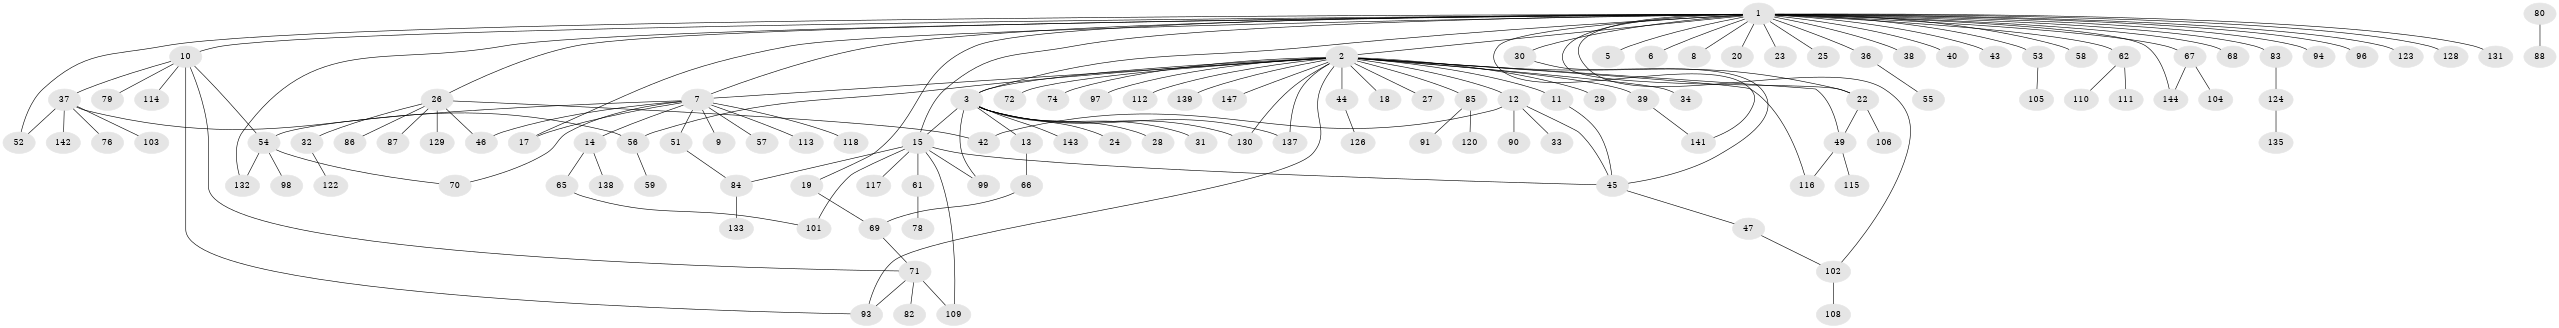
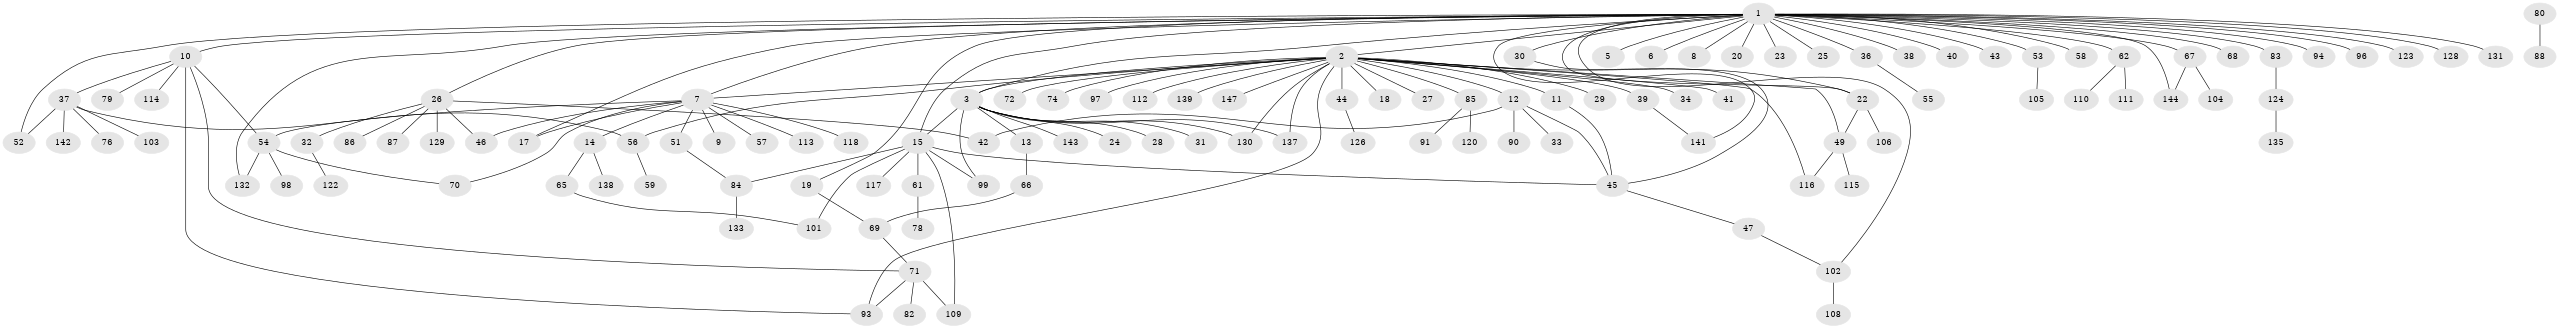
node "41": added
